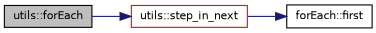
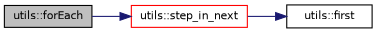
node "forEach::first": label "forEach::first" -> "utils::first"
